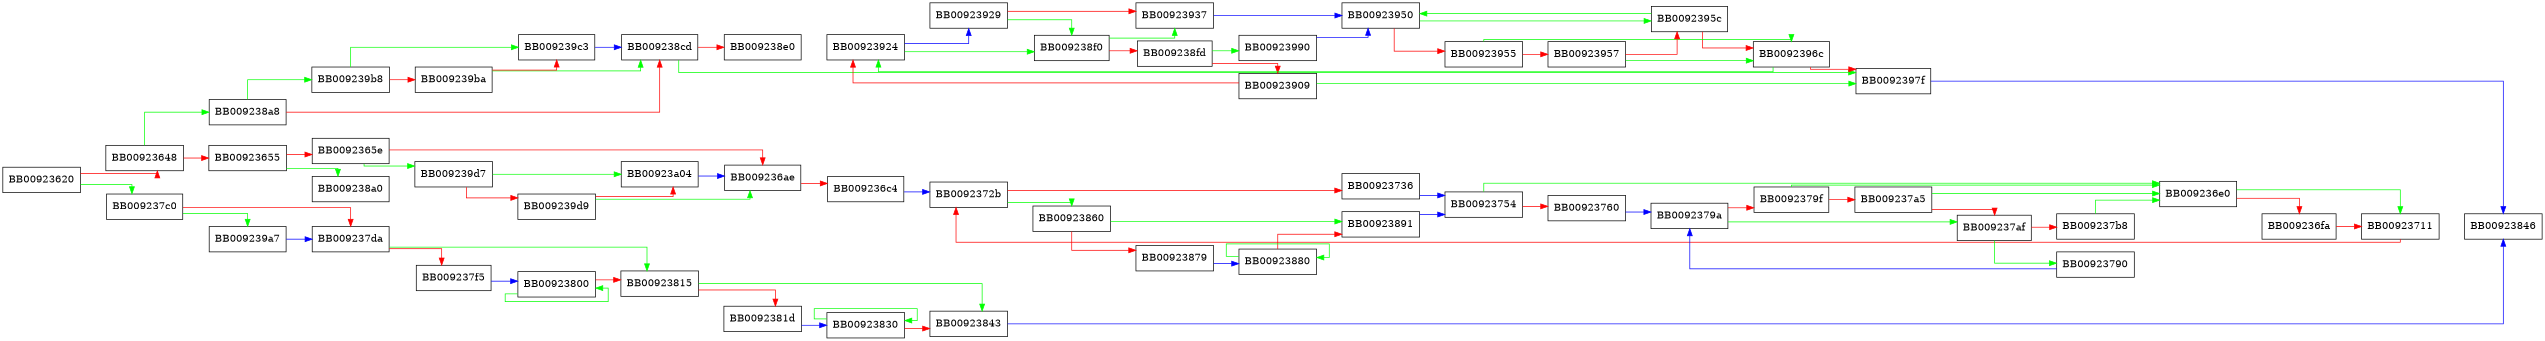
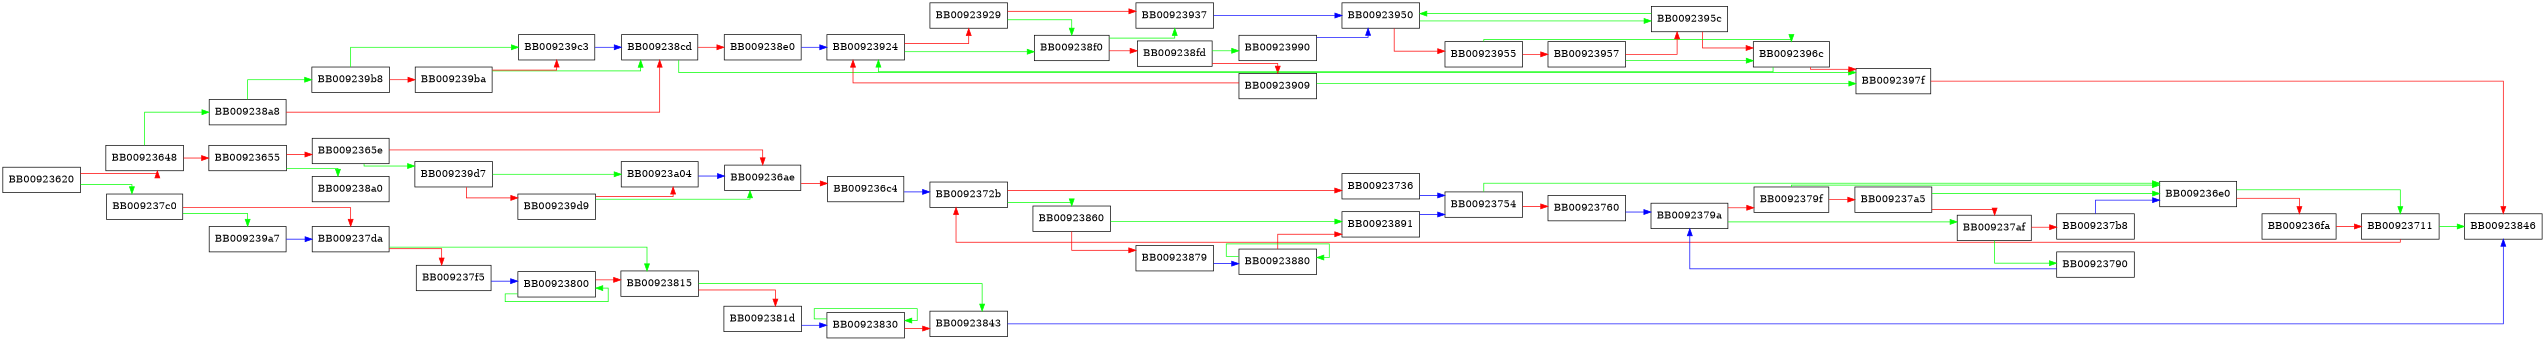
edge "BB00923924" -> "BB00923929": color blue -> red
edge "BB009238e0" -> "BB00923924": added
edge "BB0092397f" -> "BB00923846": color blue -> red
edge "BB009237b8" -> "BB009236e0": color green -> blue
edge "BB00923711" -> "BB00923846": added
